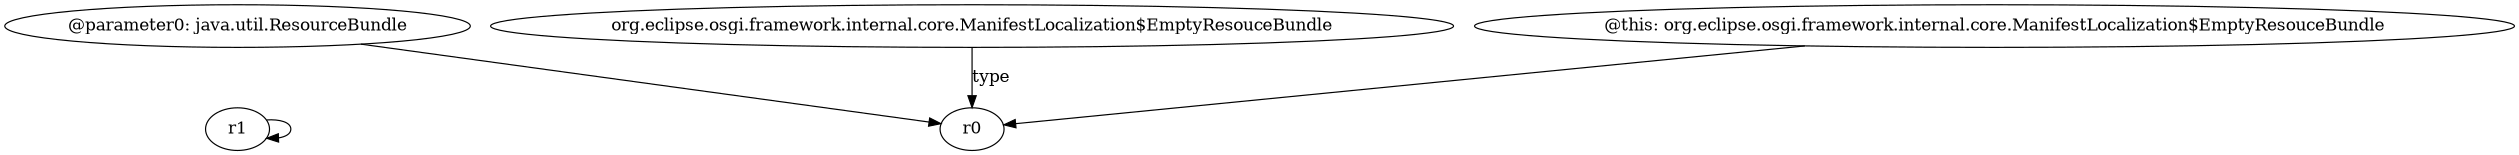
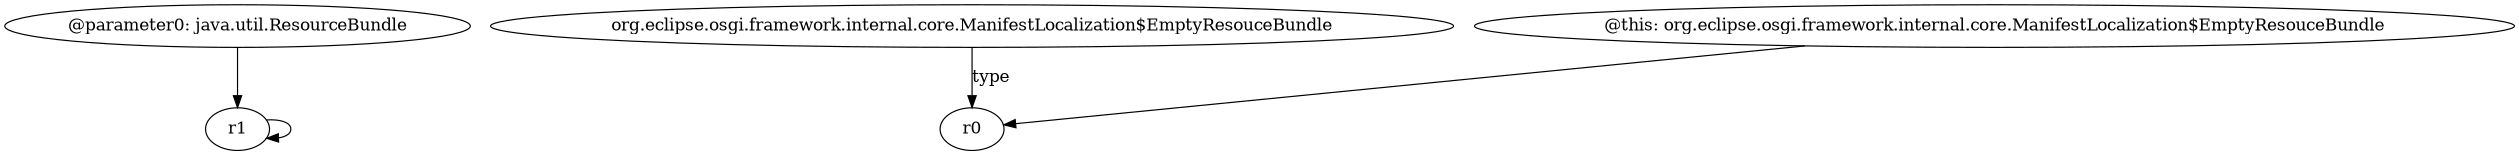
edge "@parameter0: java.util.ResourceBundle" -> "r0": now "@parameter0: java.util.ResourceBundle" -> "r1"
